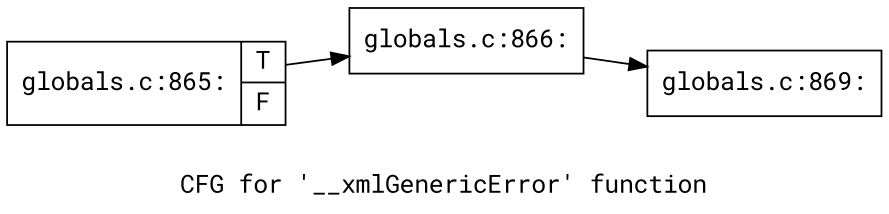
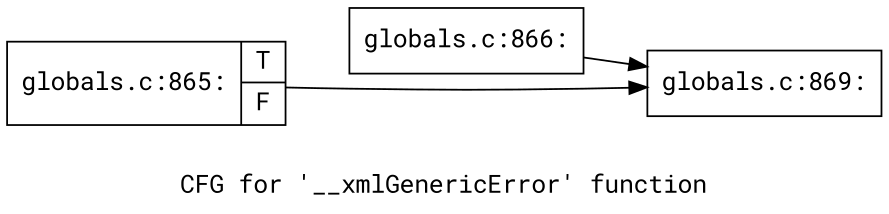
edge "globals.c:865:" -> "globals.c:866:": now "globals.c:865:" -> "globals.c:869:"
